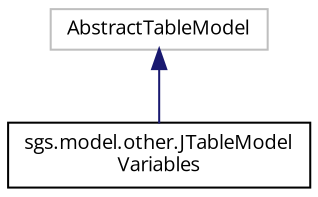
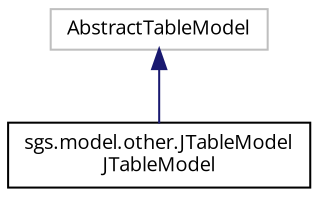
node "sgs.model.other.JTableModel Variables": label "sgs.model.other.JTableModel Variables" -> "sgs.model.other.JTableModel JTableModel"
